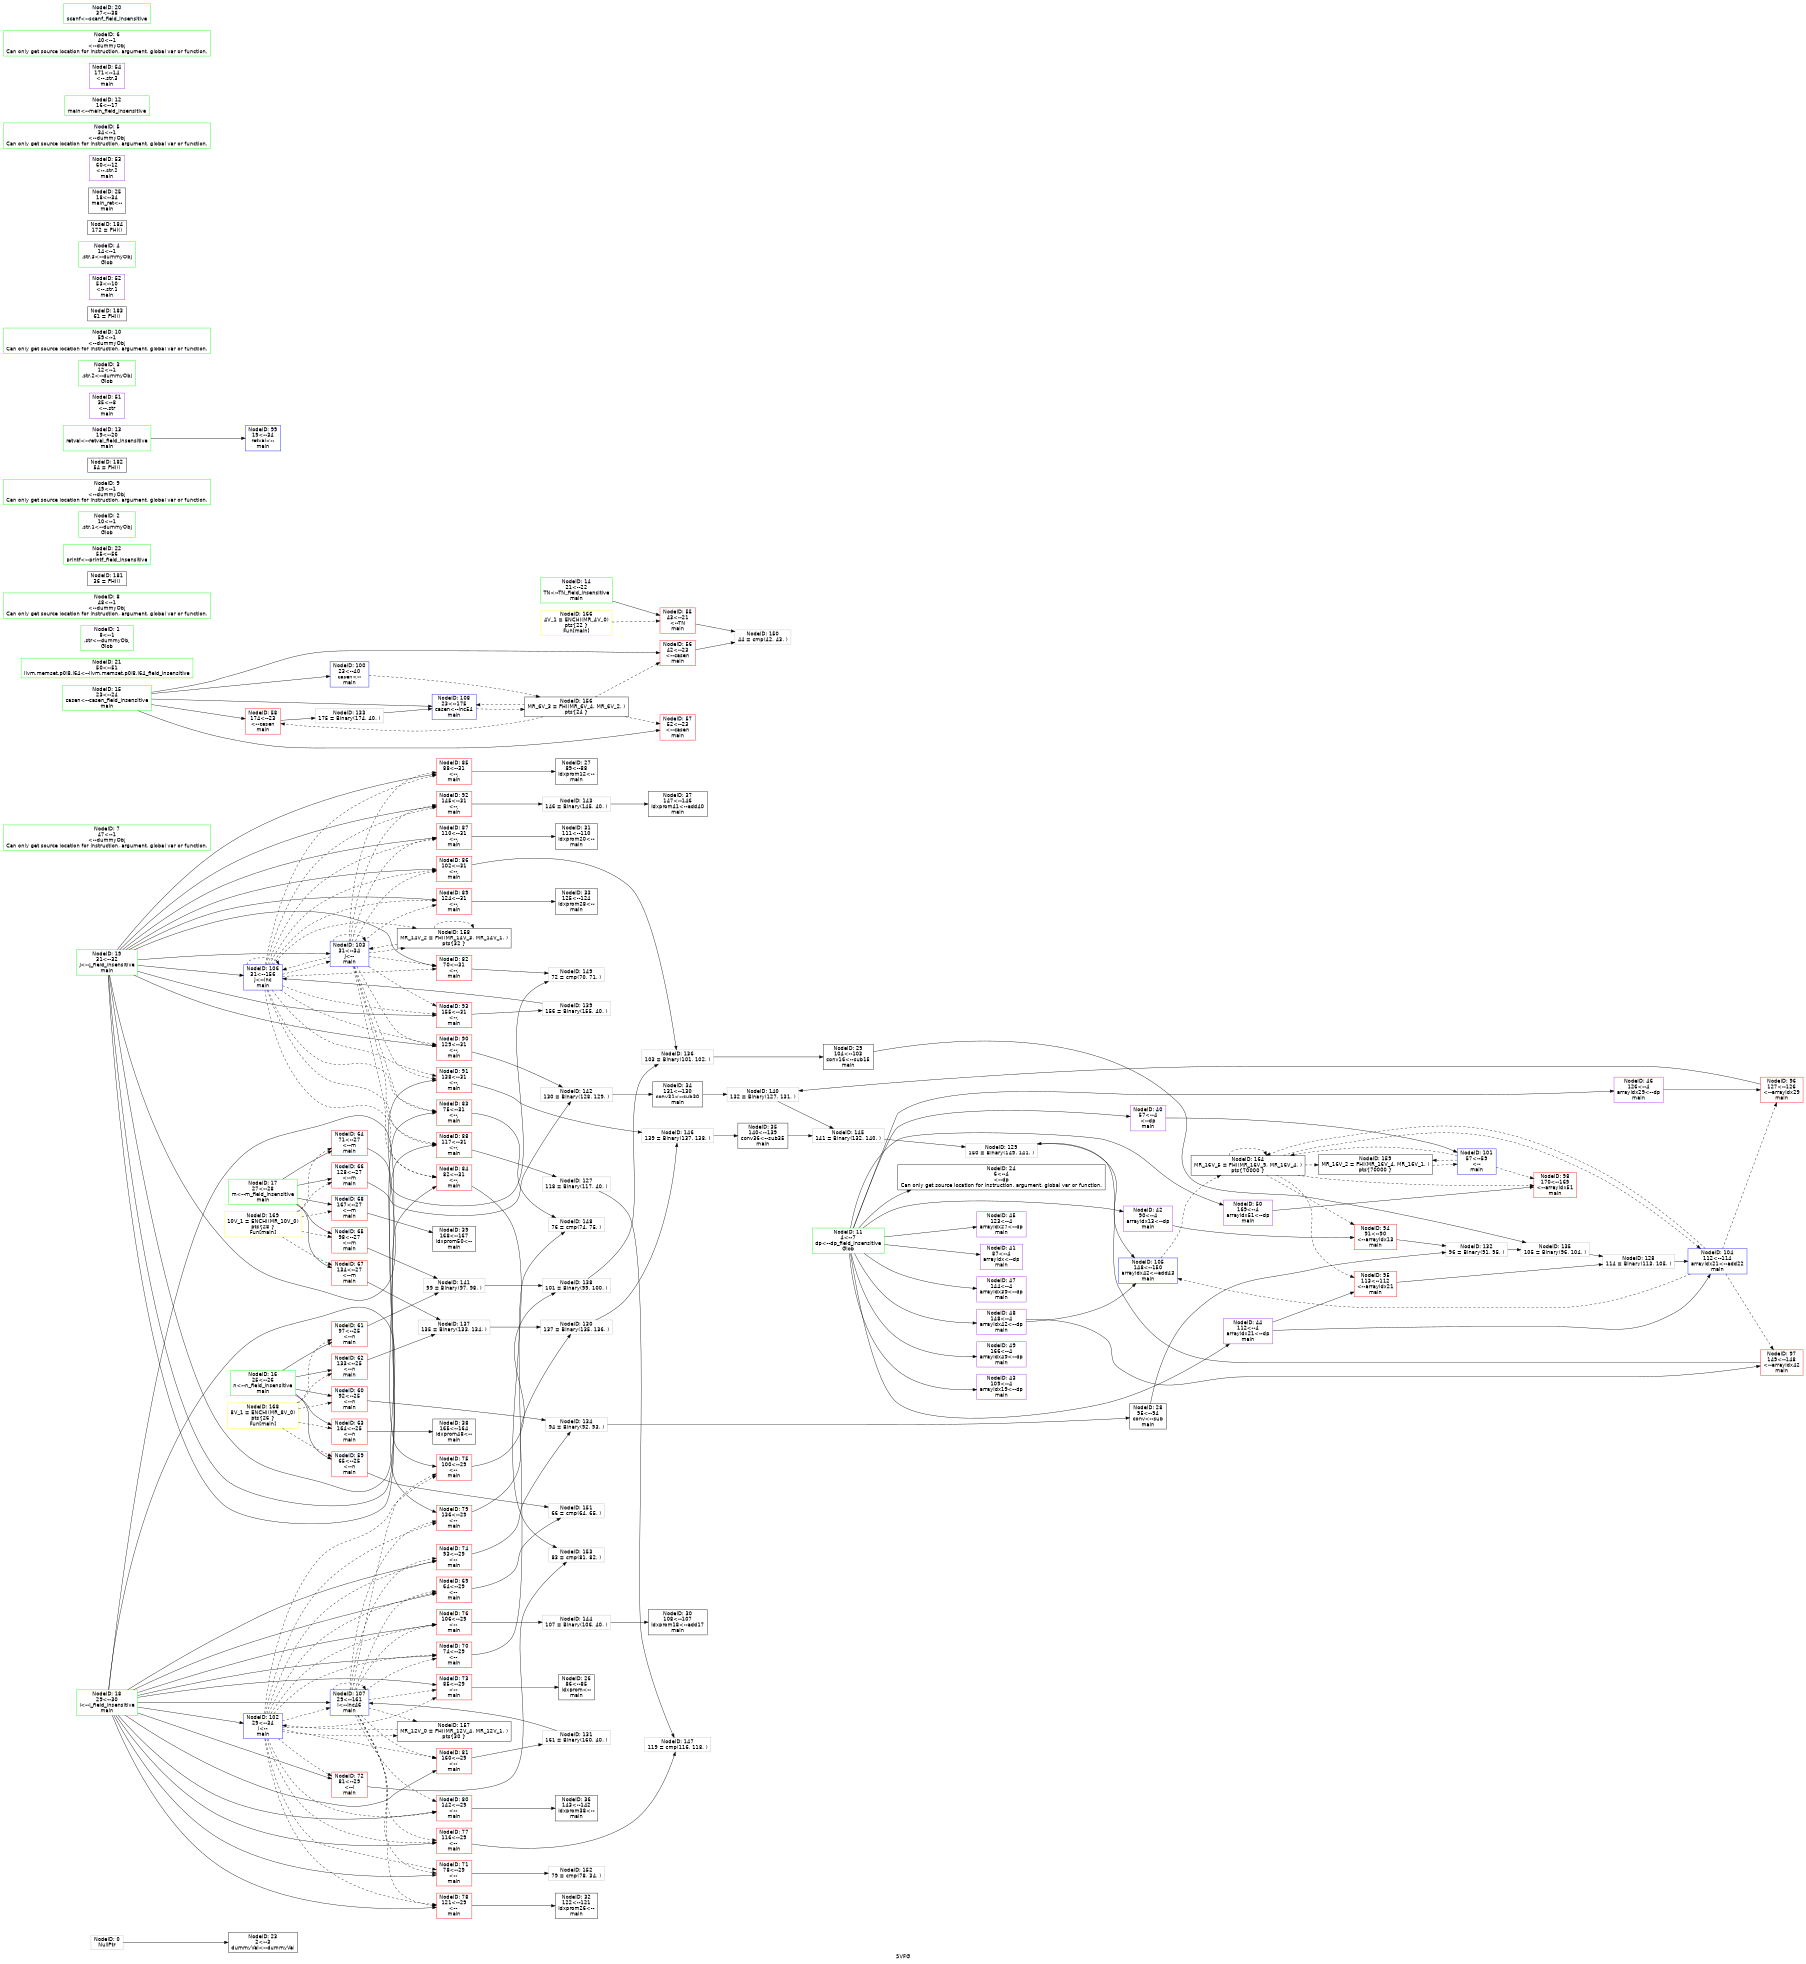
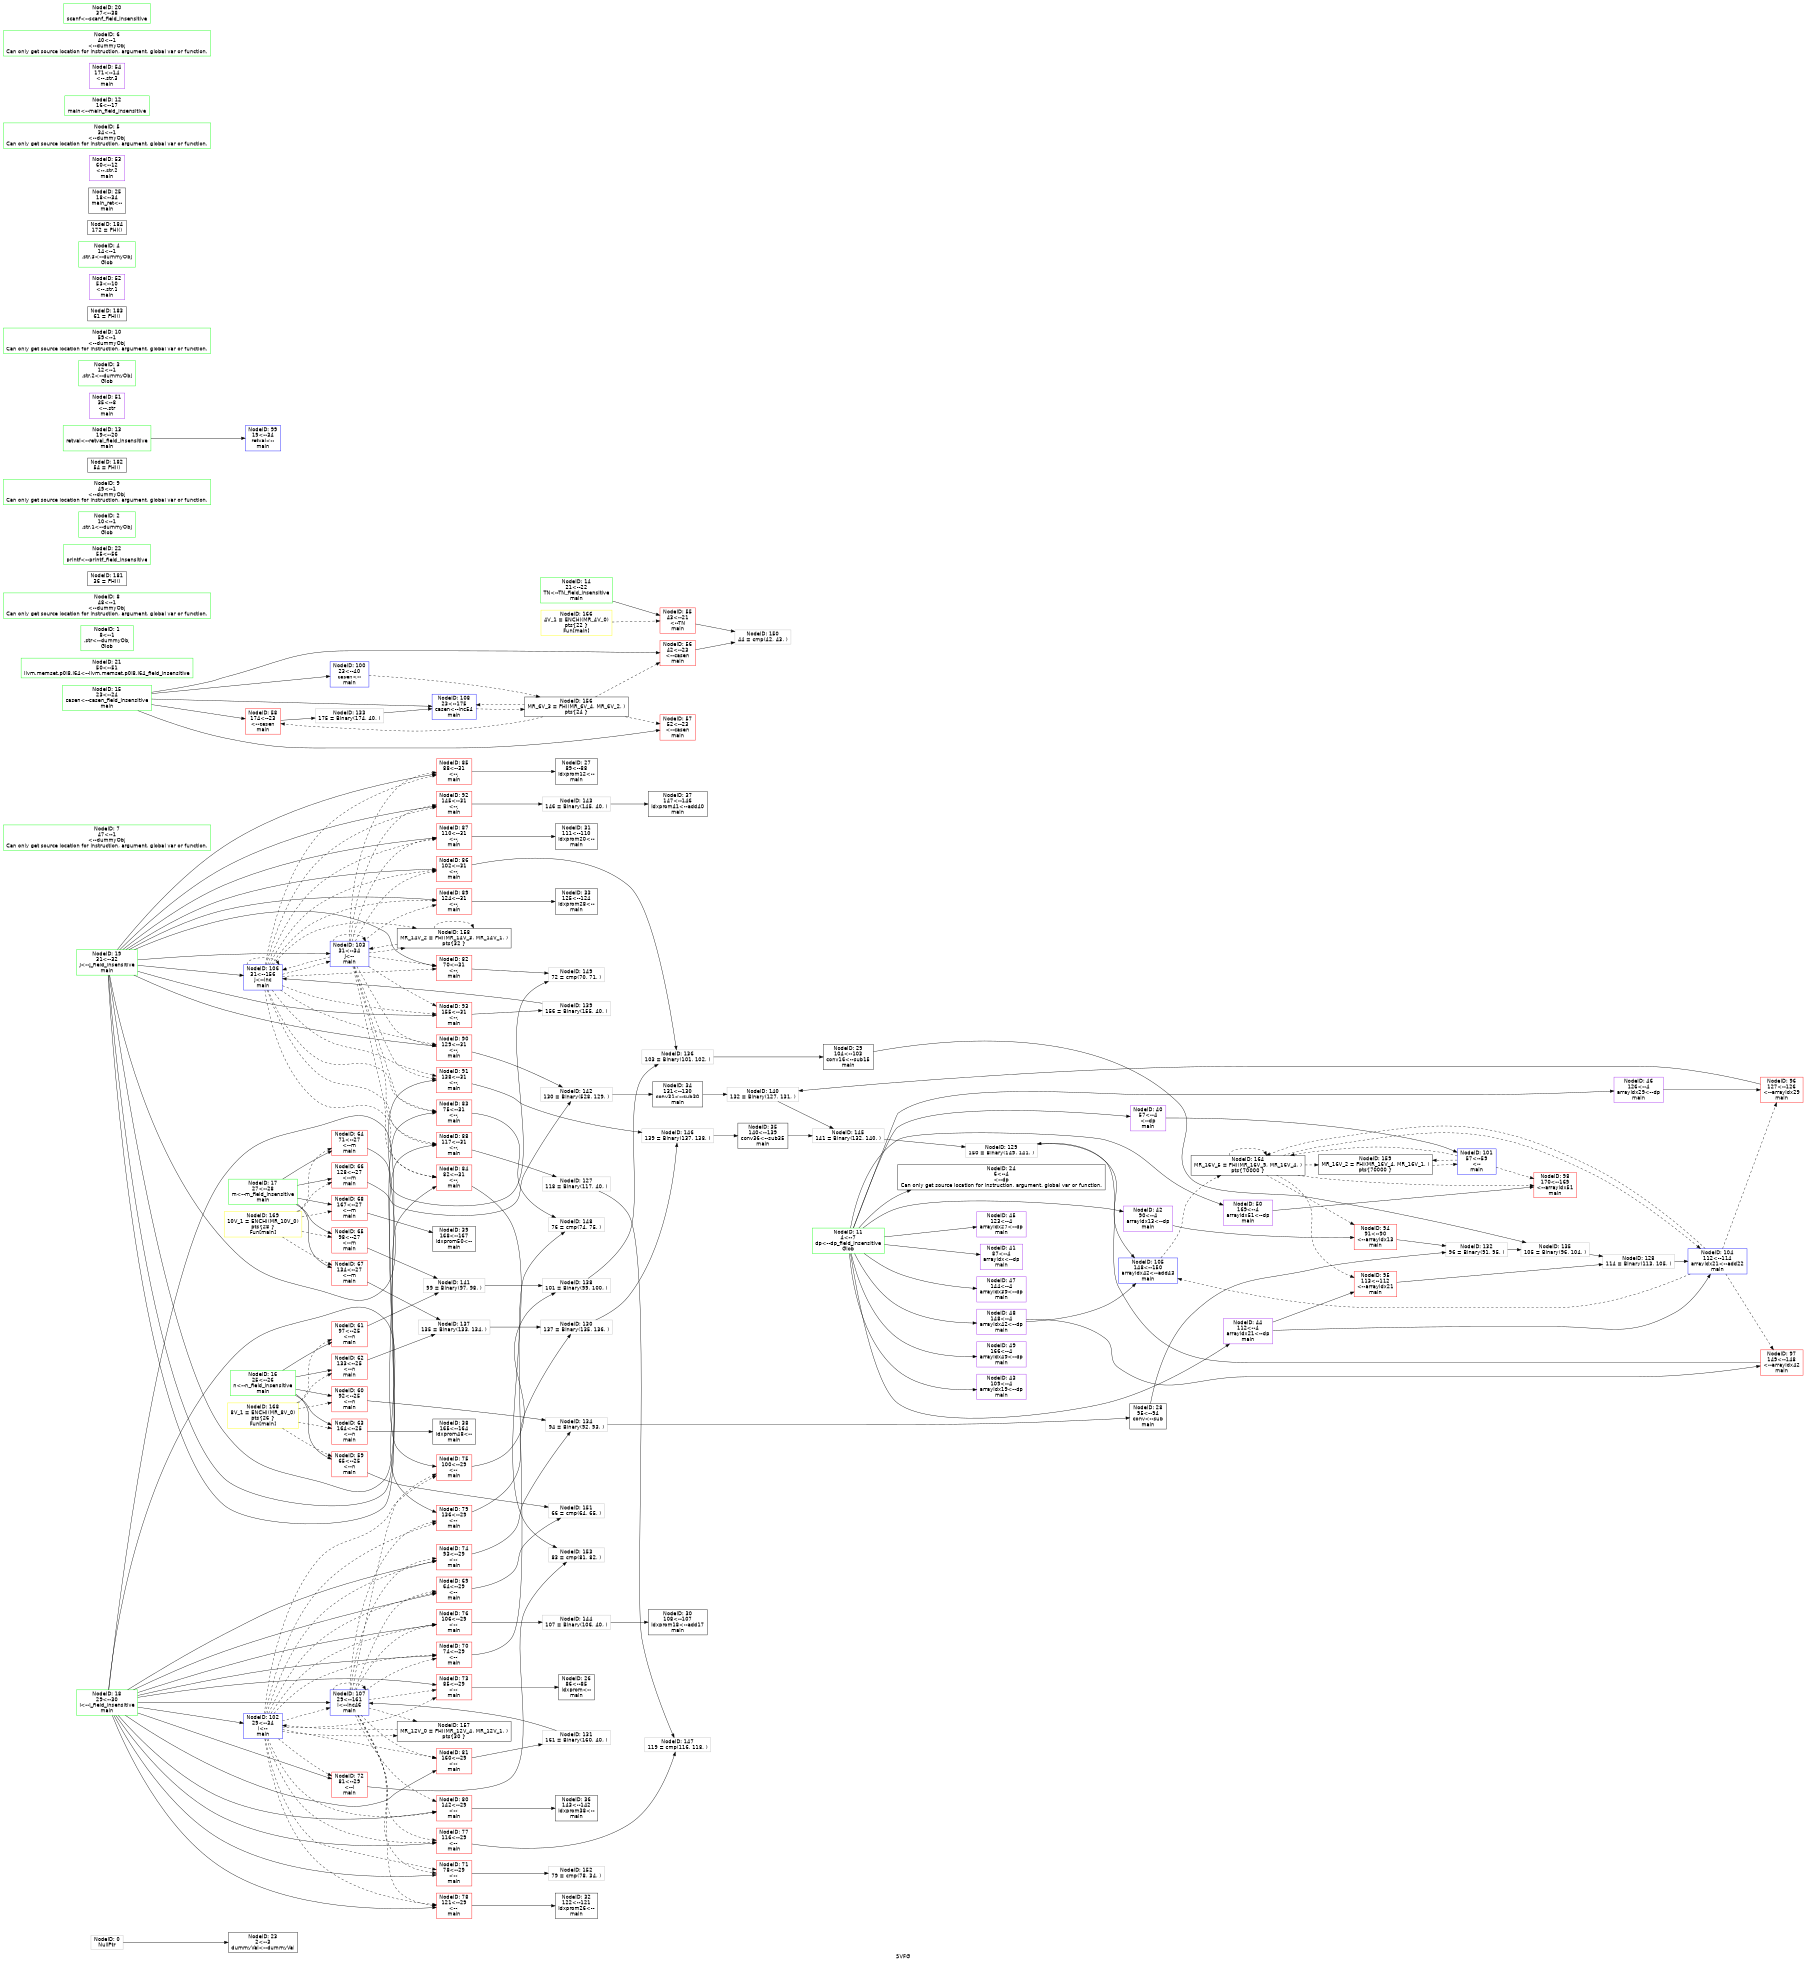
node "NodeID: 142": text "130 = Binary(128, 129, )" -> "130 = Binary(528, 129, )"
